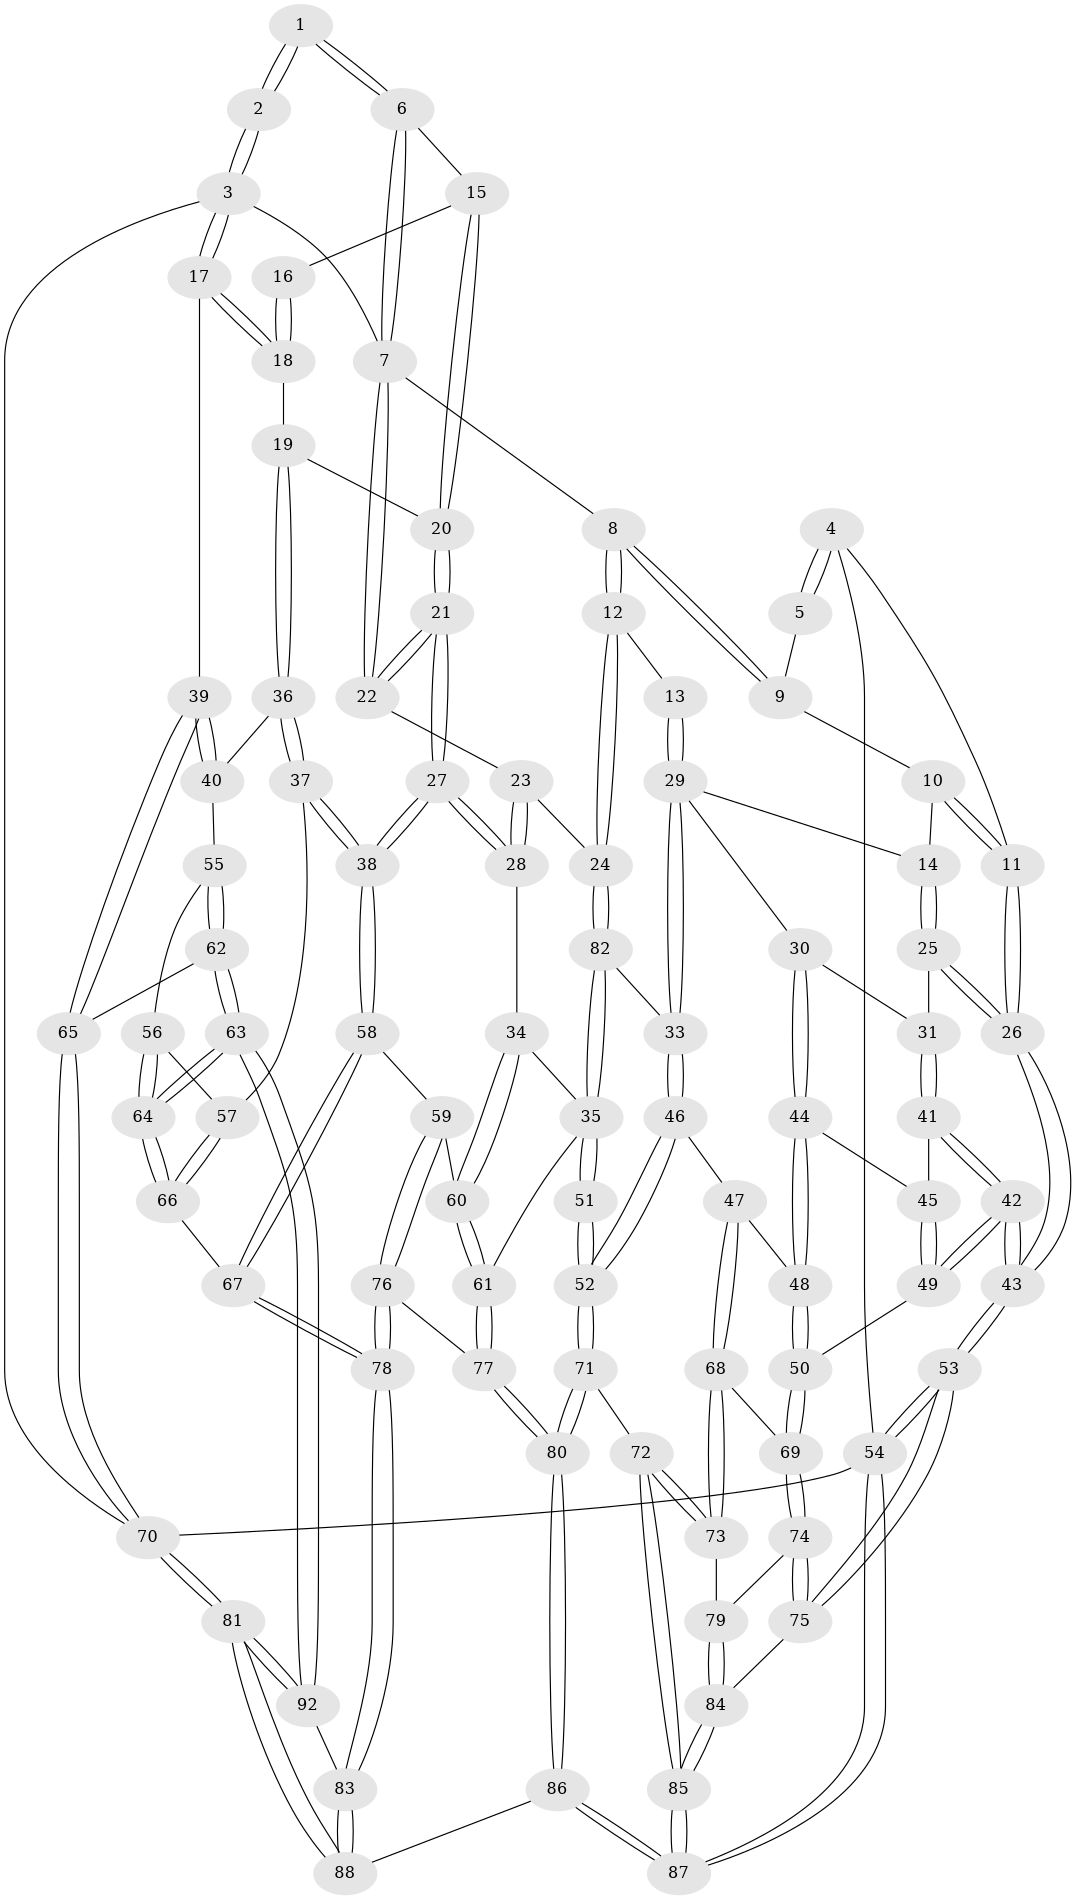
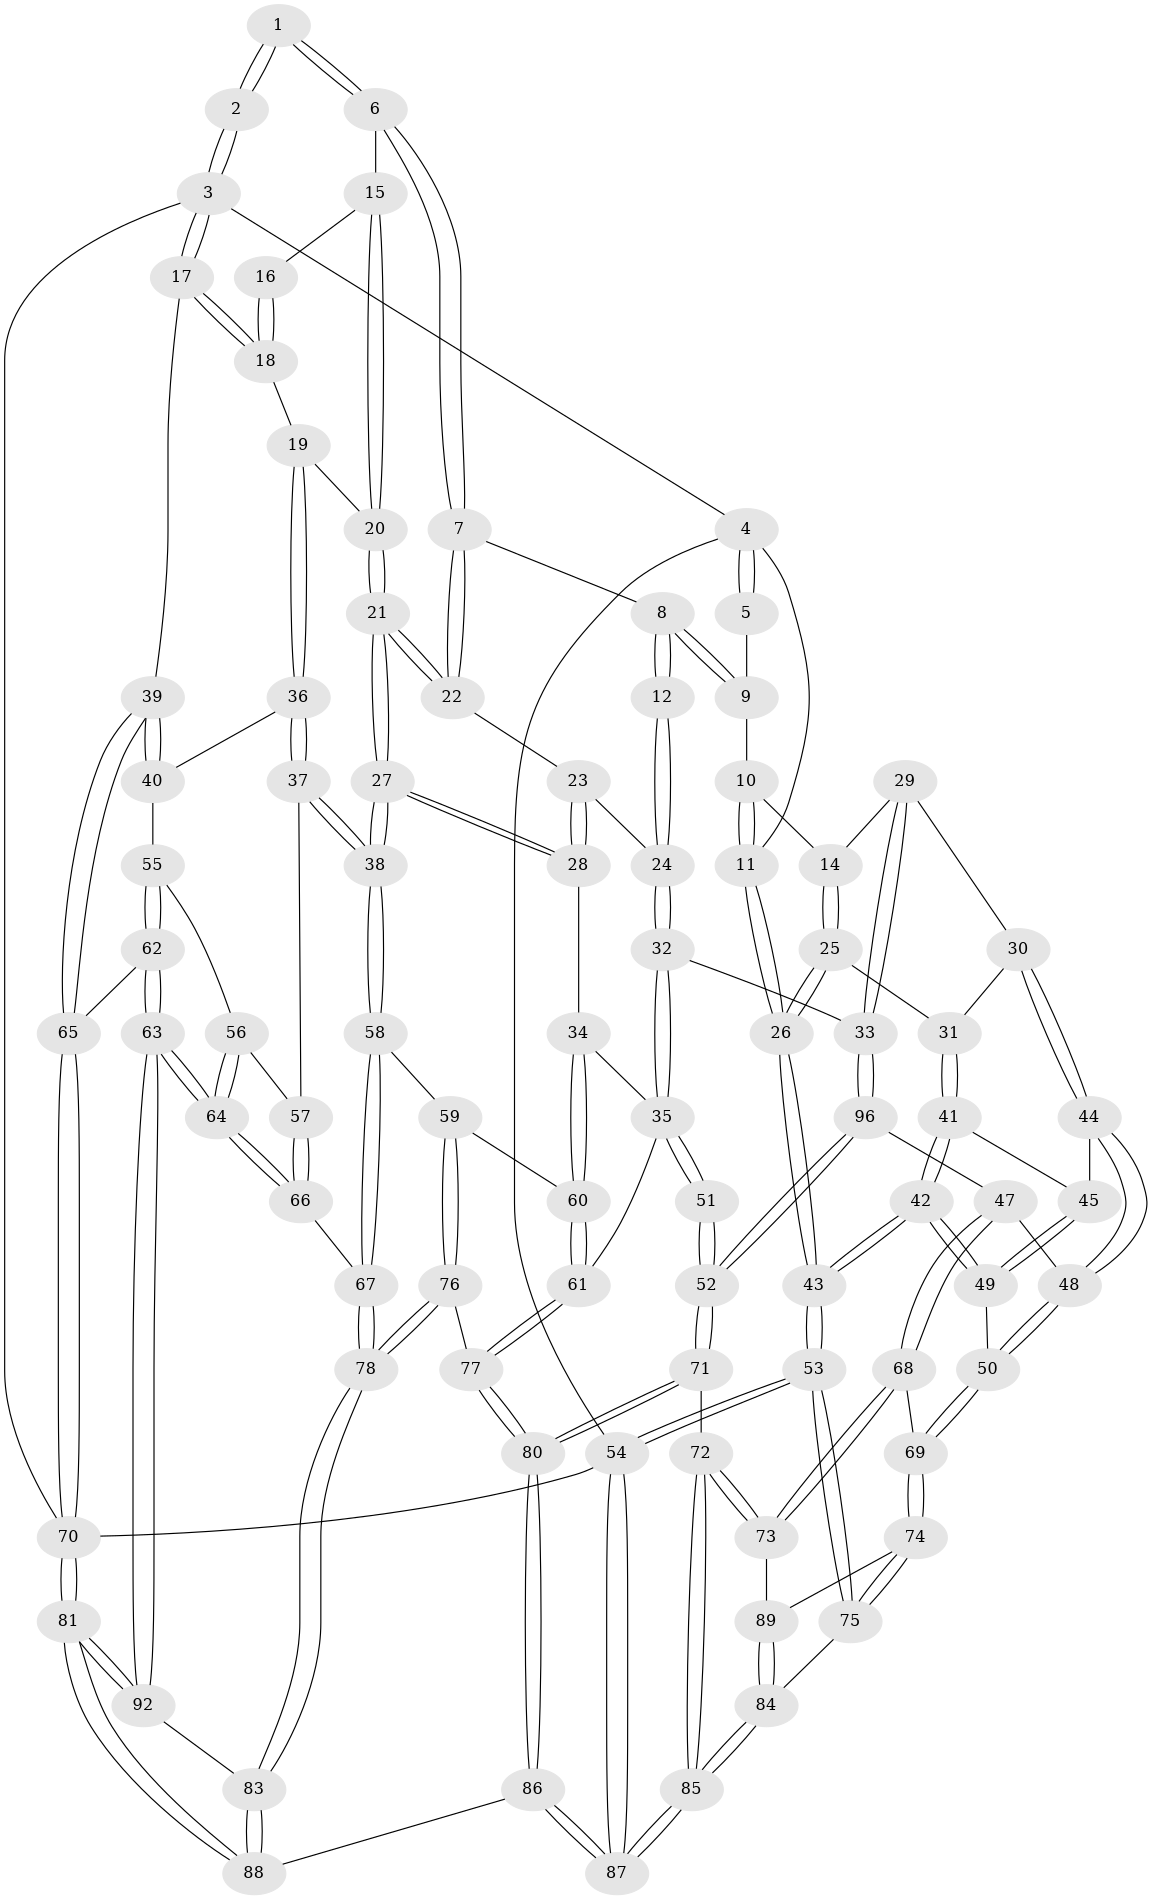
edge "3" -- "7": now "3" -- "4"
node "13": removed
node "82": label "82" -> "32"
node "46": label "46" -> "96"
node "79": label "79" -> "89"
